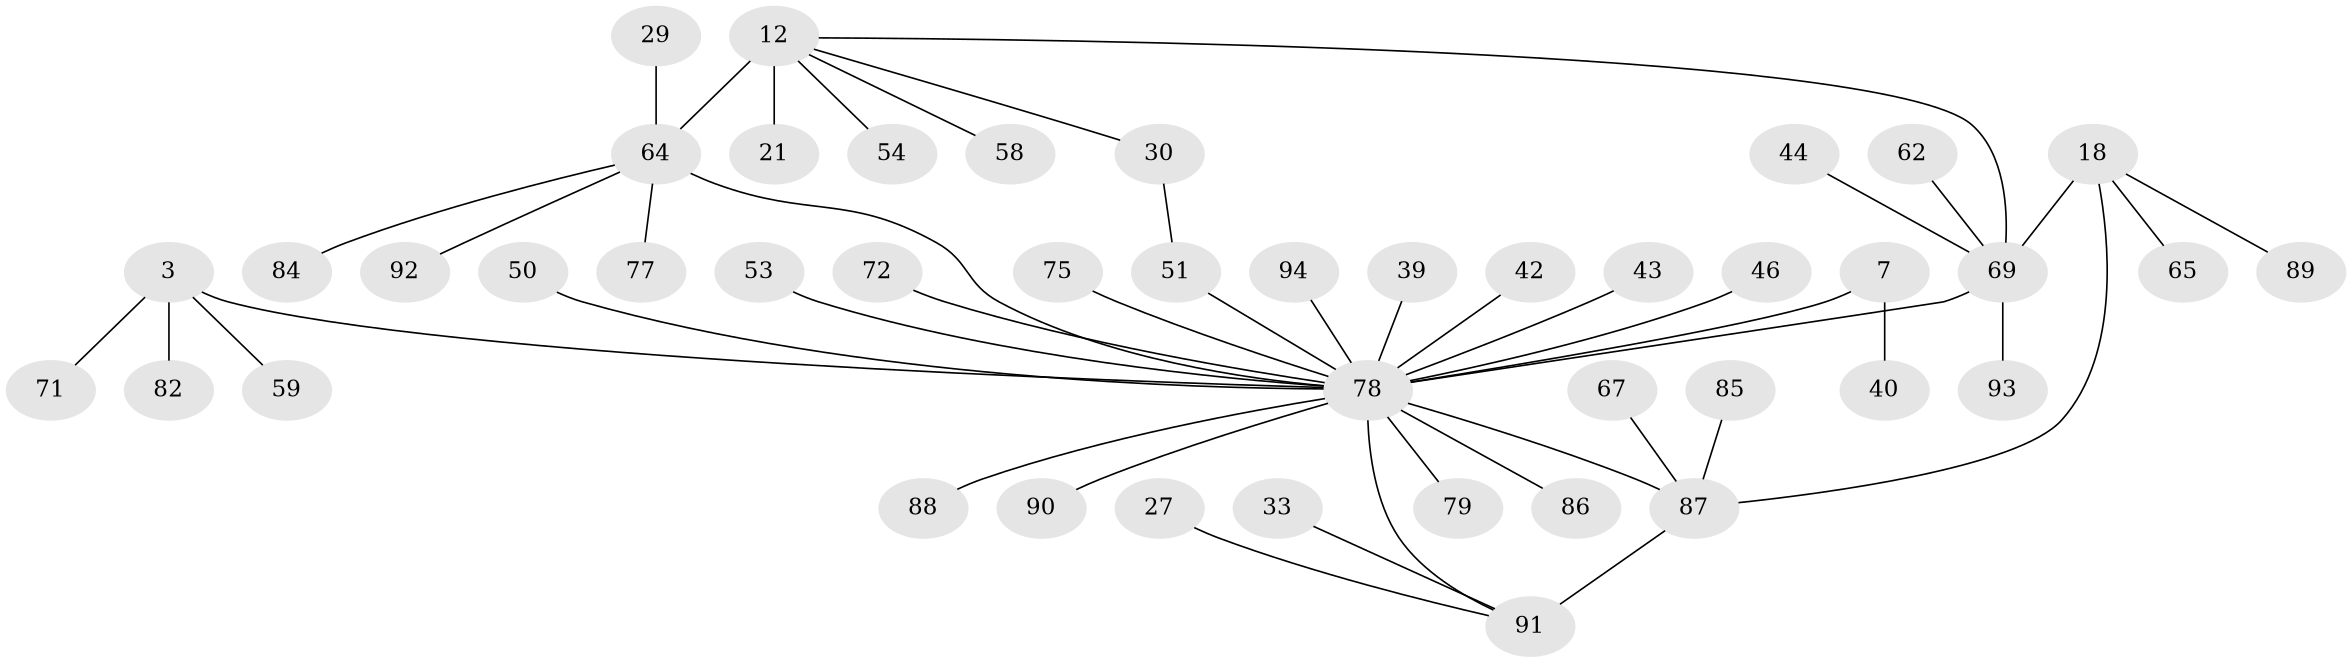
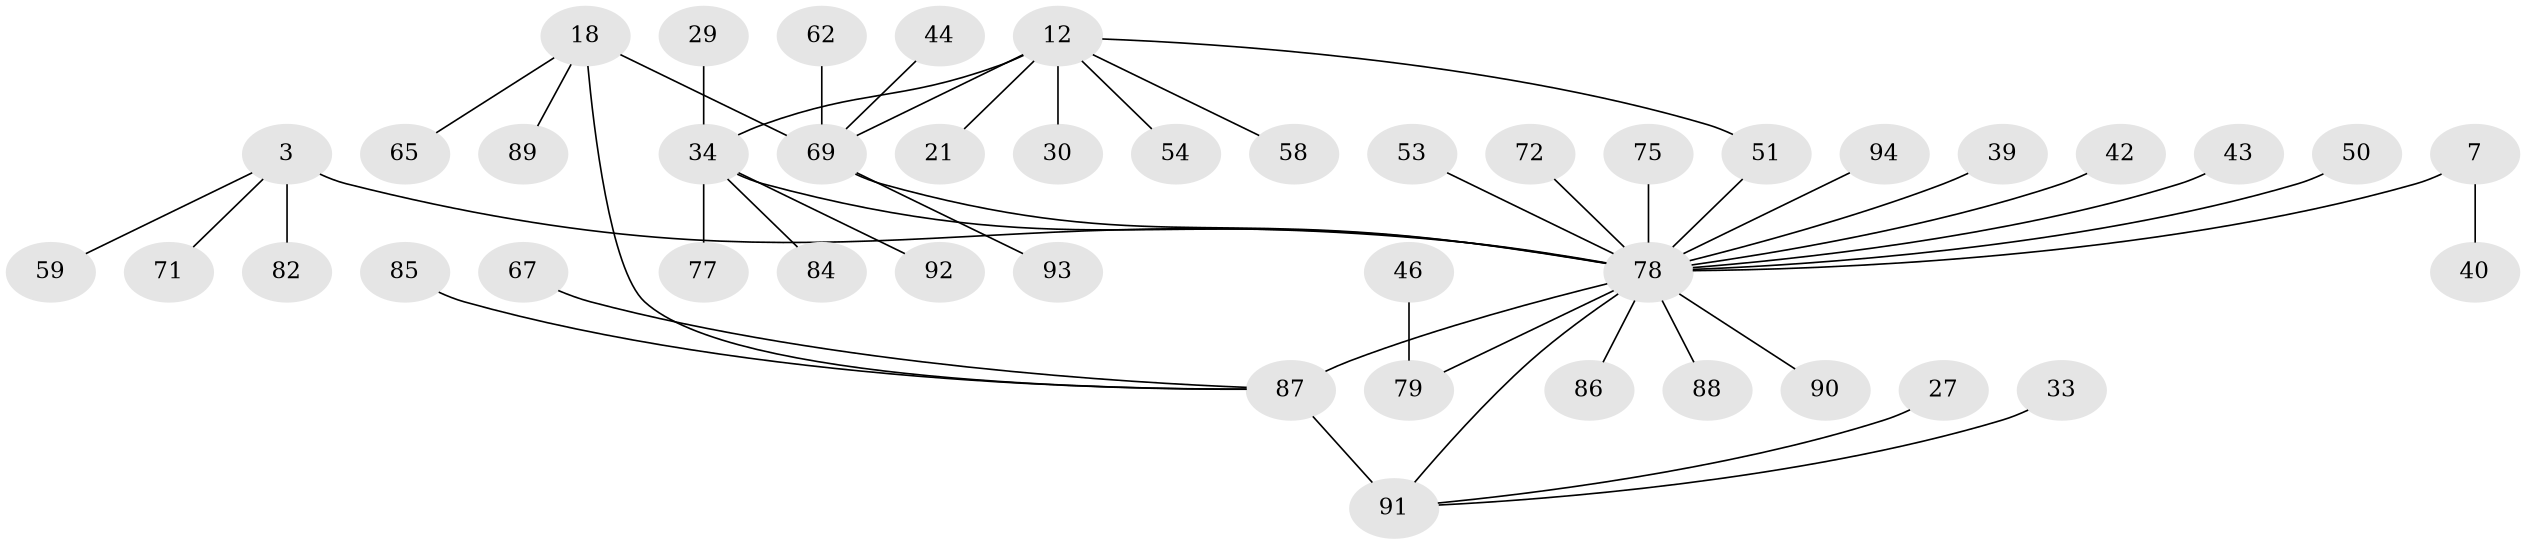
node "64": label "64" -> "34"
edge "30" -- "51": now "12" -- "51"
edge "46" -- "78": now "46" -- "79"
